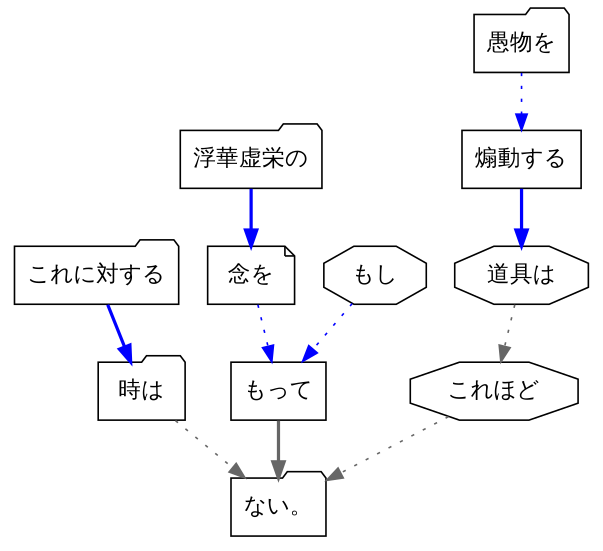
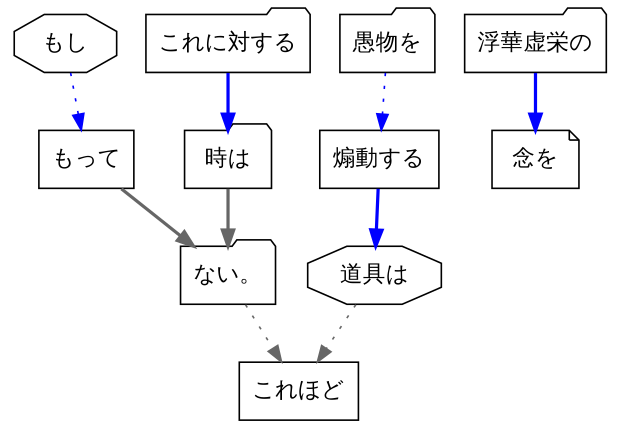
edge "念を" -> "もって": removed
node "これほど": shape octagon -> box
edge "時は" -> "ない。": style dotted -> bold
edge "これほど" -> "ない。": reversed
